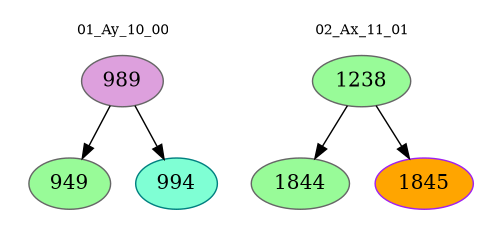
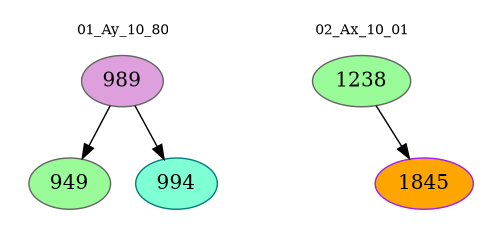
cluster "01_Ay_10_00": label "01_Ay_10_00" -> "01_Ay_10_80"
cluster "02_Ax_11_01": label "02_Ax_11_01" -> "02_Ax_10_01"
node "1844": removed
